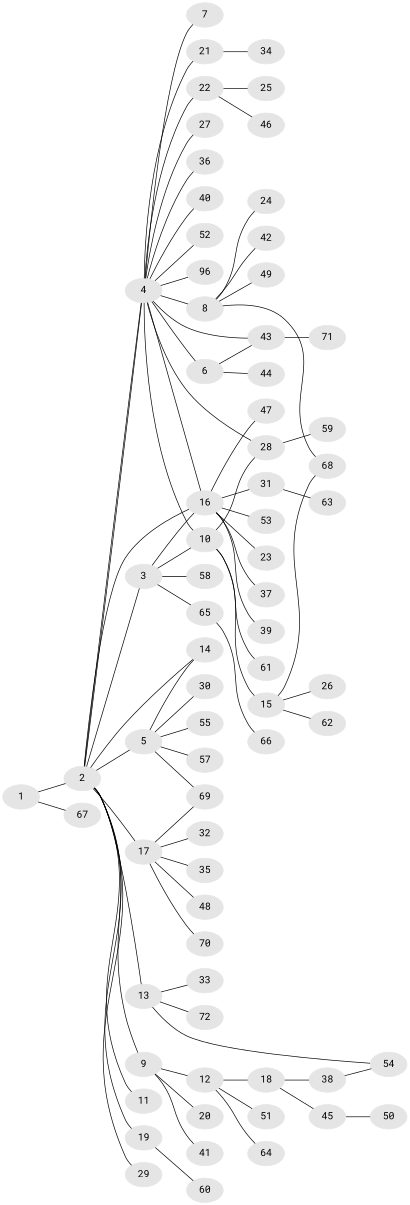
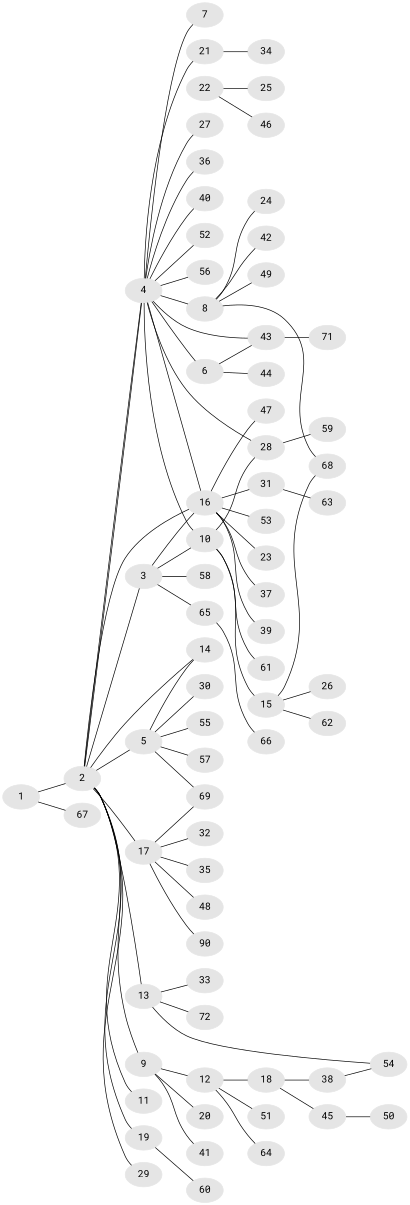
edge "22" -- "4": removed
node "96": label "96" -> "56"
node "70": label "70" -> "90"
